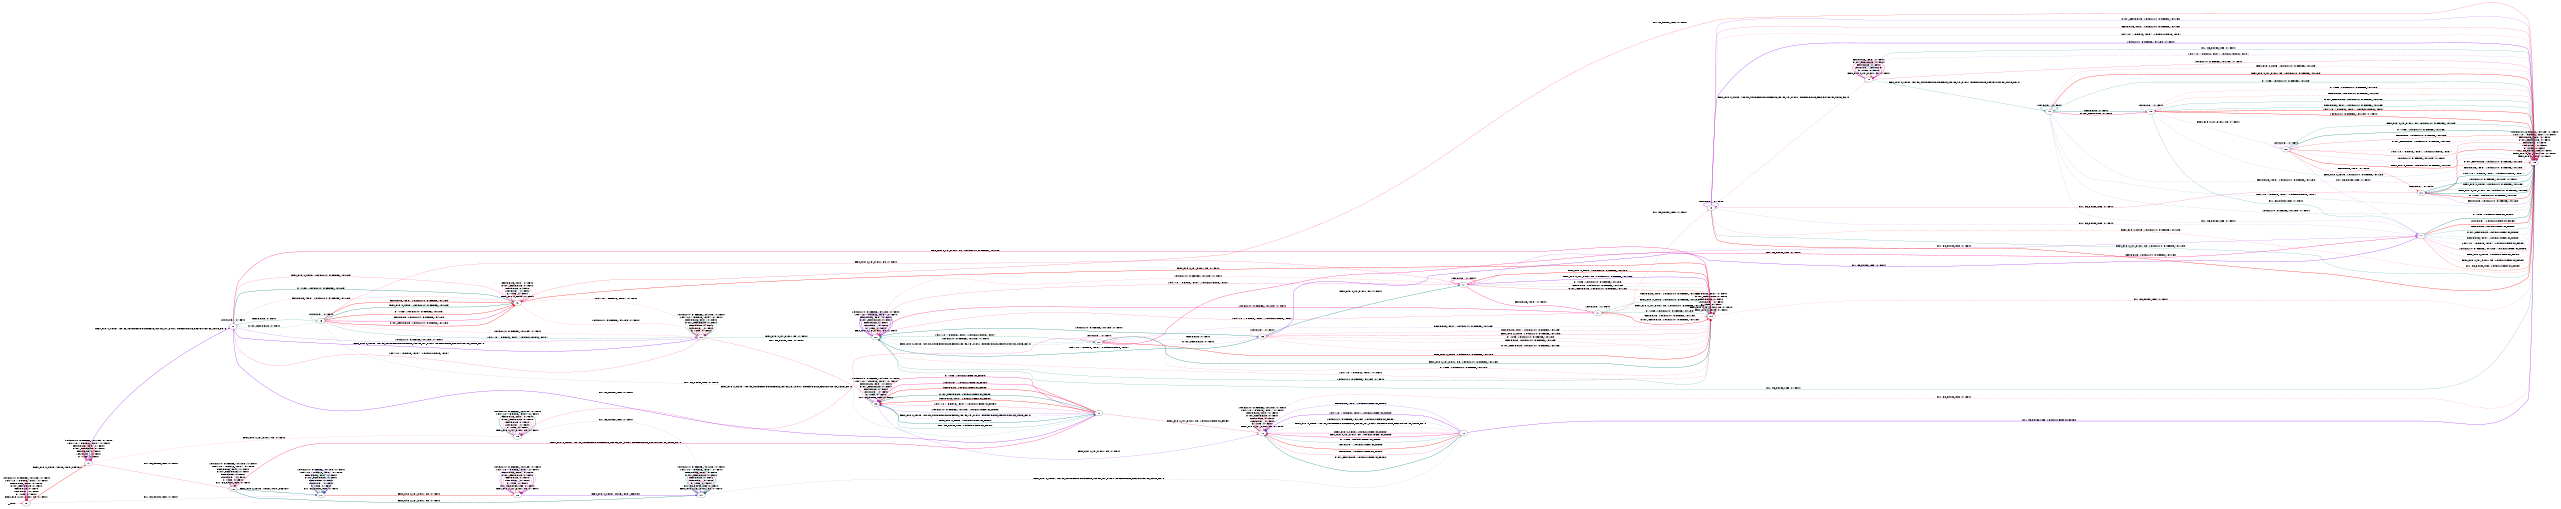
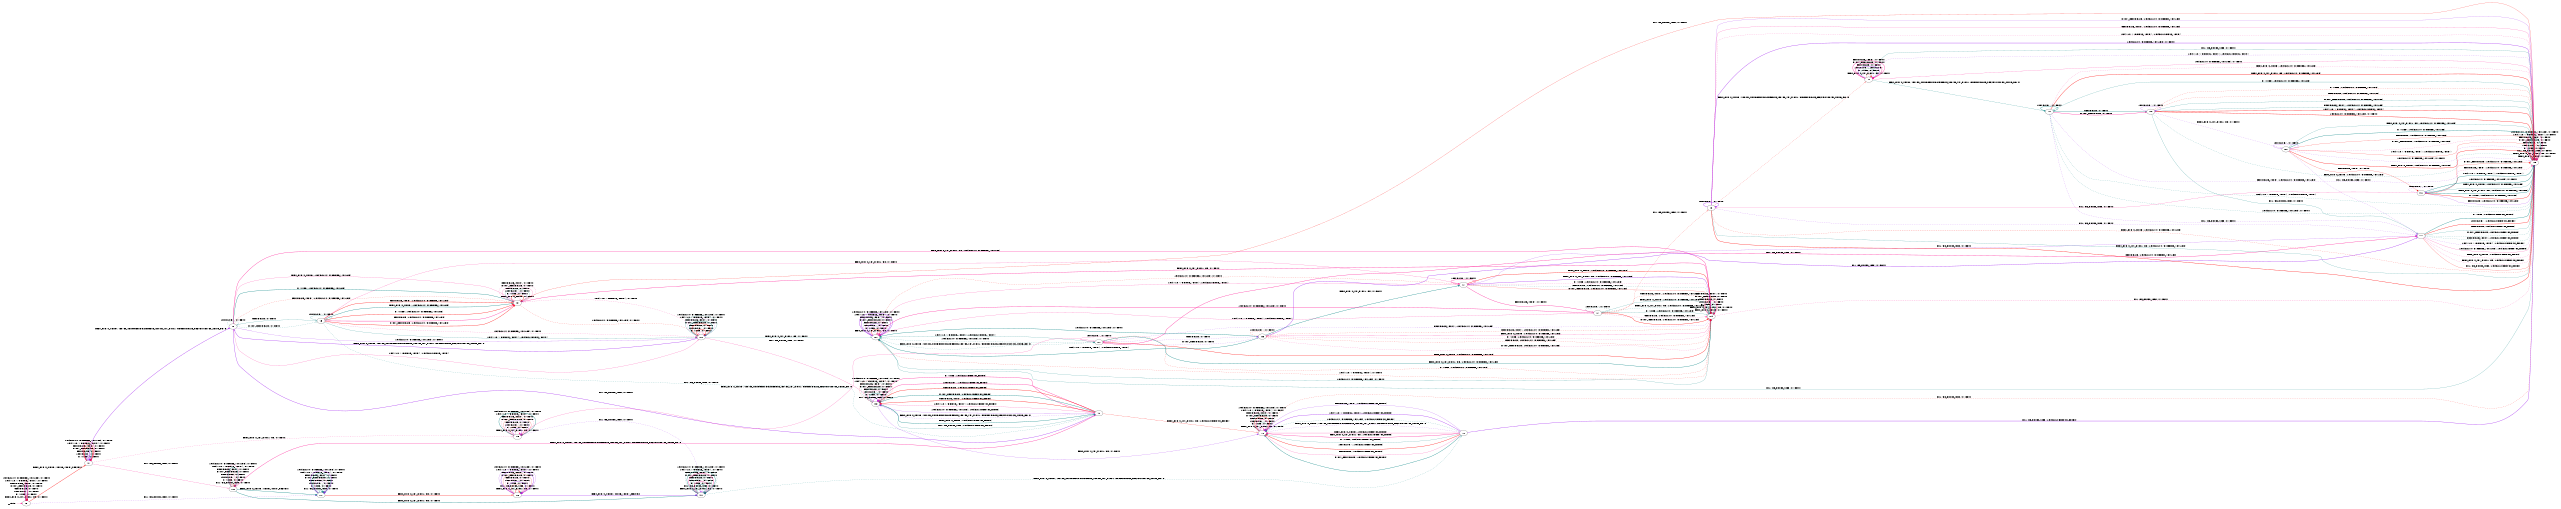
edge "s3" -> "s14": color red -> deeppink
